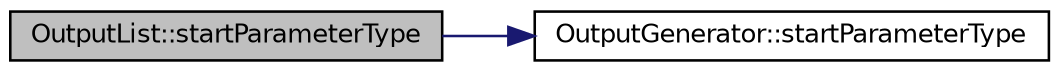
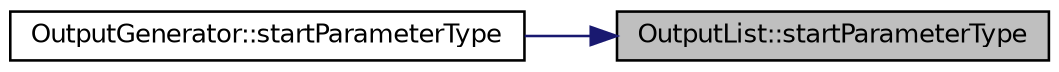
edge "OutputList::startParameterType" -> "OutputGenerator::startParameterType": reversed
